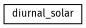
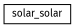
node "diurnal_solar": label "diurnal_solar" -> "solar_solar"
